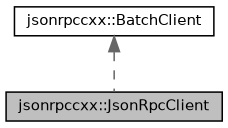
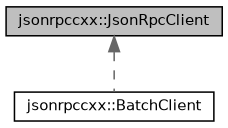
edge "jsonrpccxx::JsonRpcClient" -> "jsonrpccxx::BatchClient": reversed
